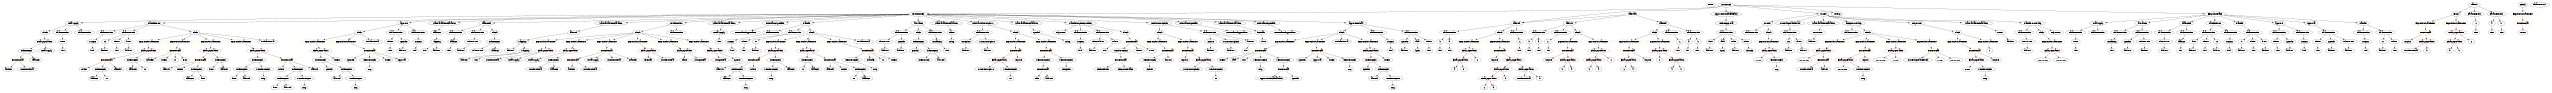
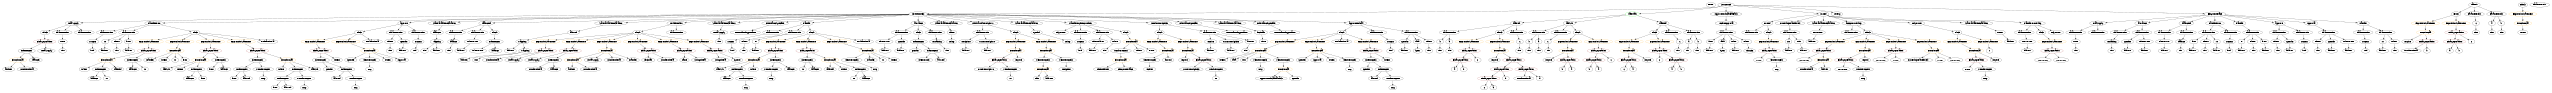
edge "SourceUnit" -> "safeMul": now "SourceUnit" -> "SafeMath"
node "_from": label "_from" -> "_uint"
